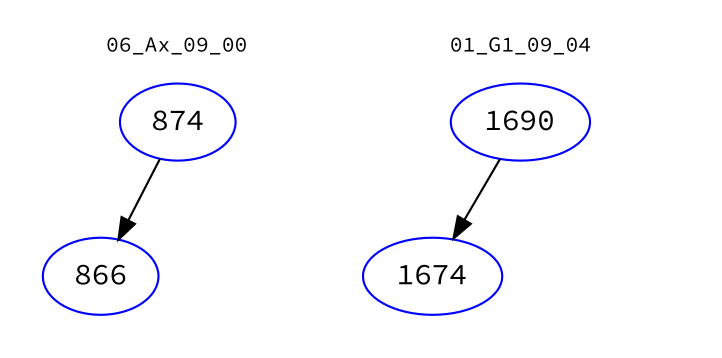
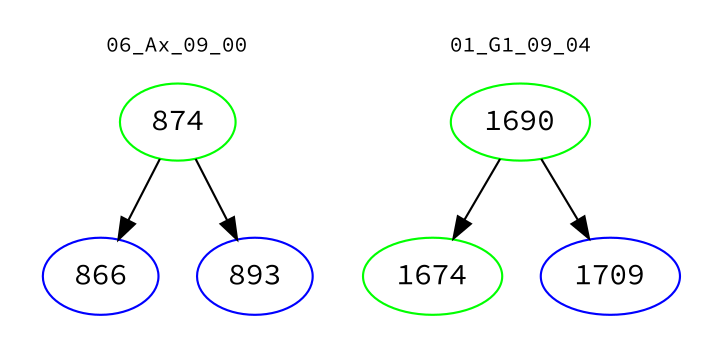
node "874": color blue -> green
node "1690": color blue -> green
node "893": added
node "1674": color blue -> green
node "1709": added
